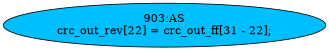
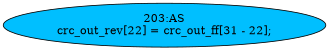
node "903:AS crc_out_rev[22] = crc_out_ff[31 - 22];": label "903:AS crc_out_rev[22] = crc_out_ff[31 - 22];" -> "203:AS crc_out_rev[22] = crc_out_ff[31 - 22];"
